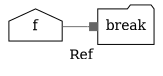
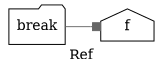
edge "f" -> "break": reversed
